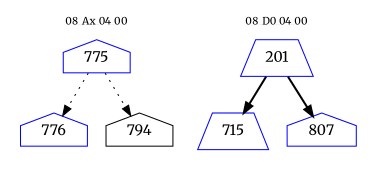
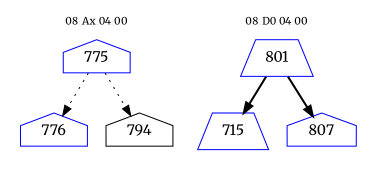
node "201": label "201" -> "801"
